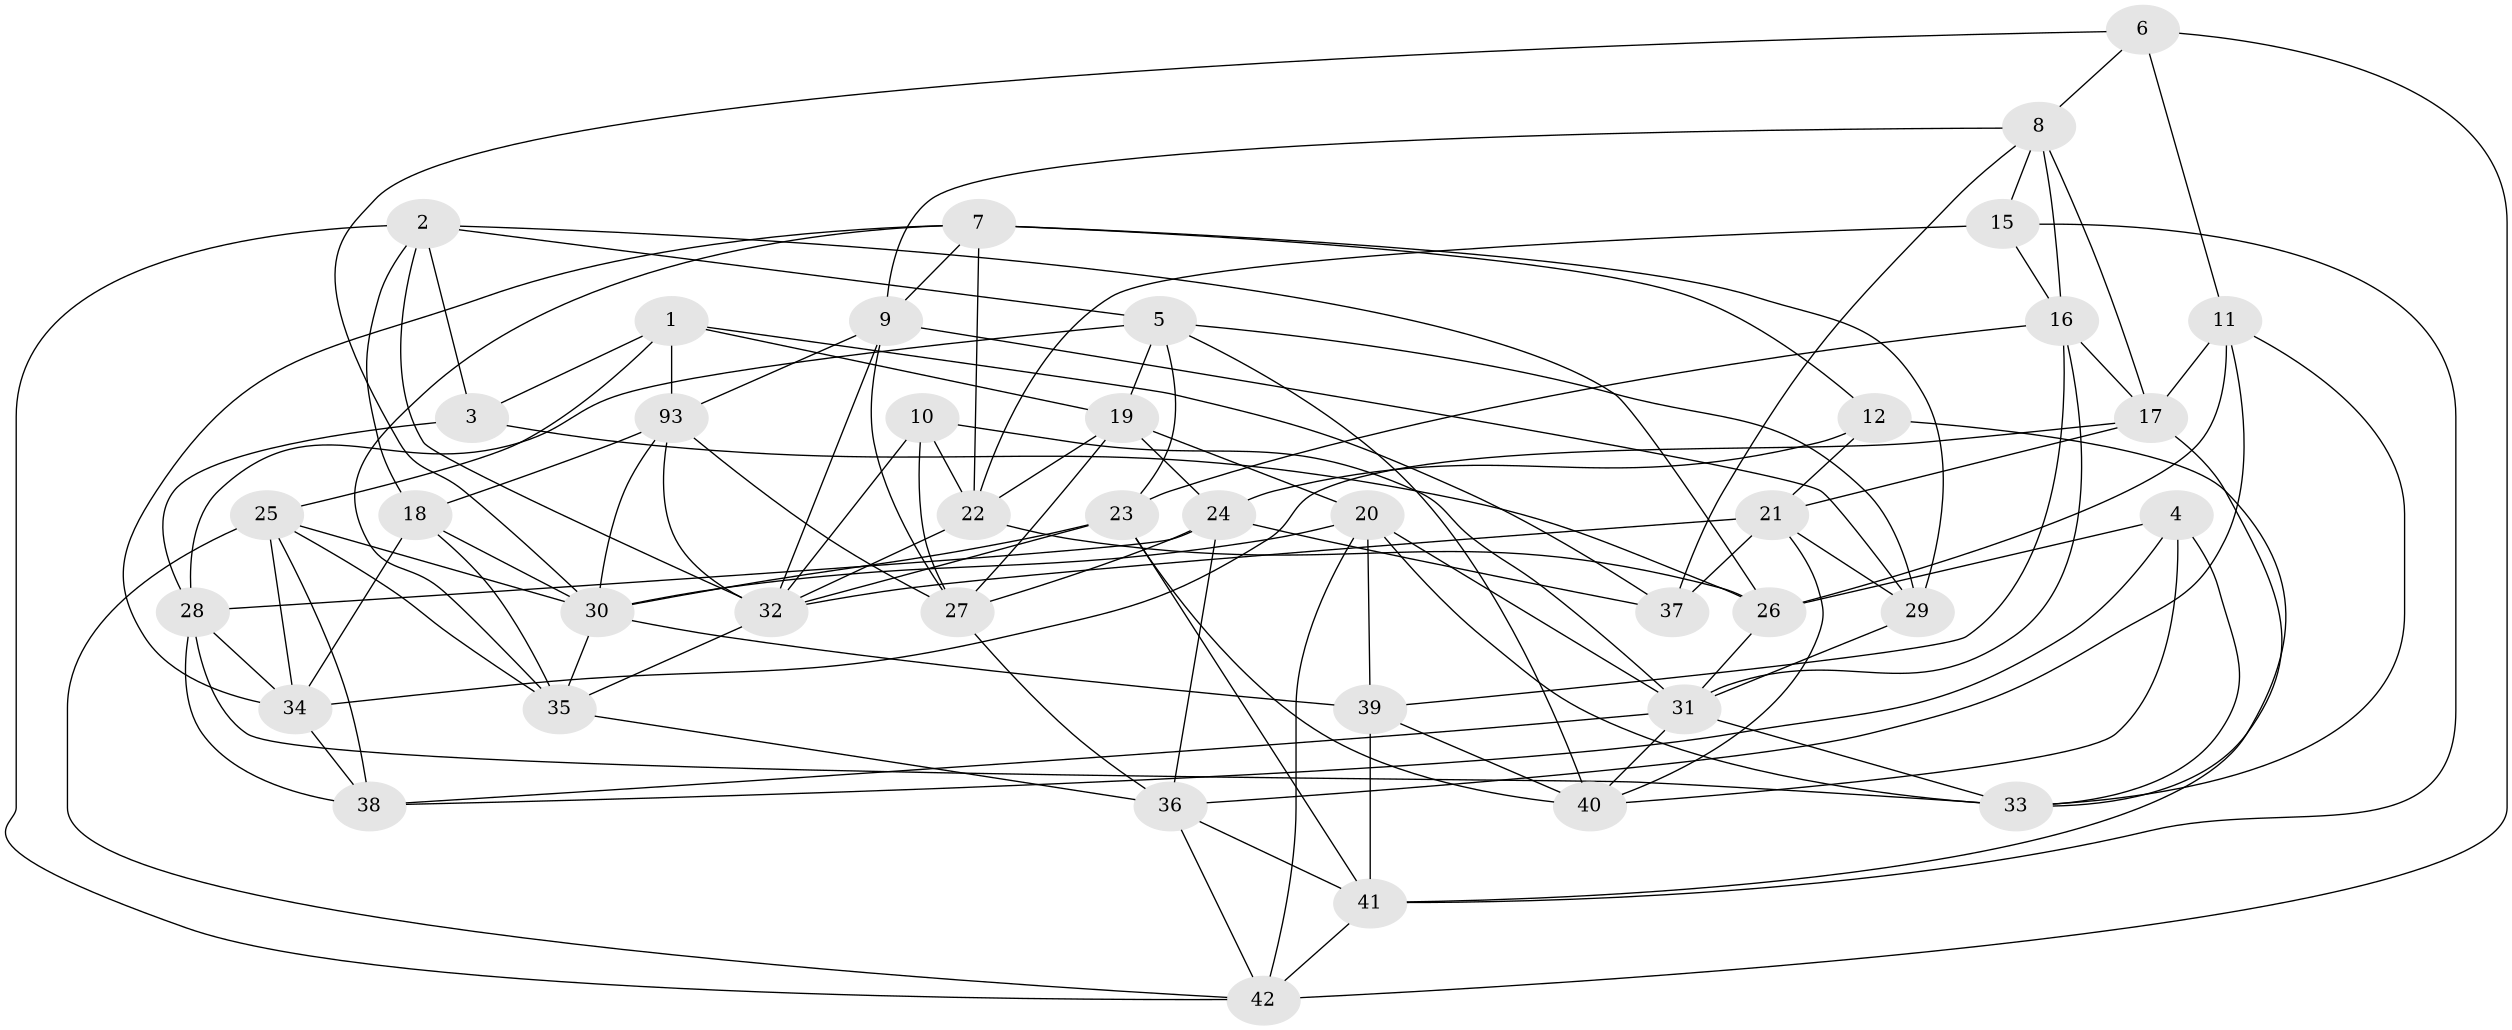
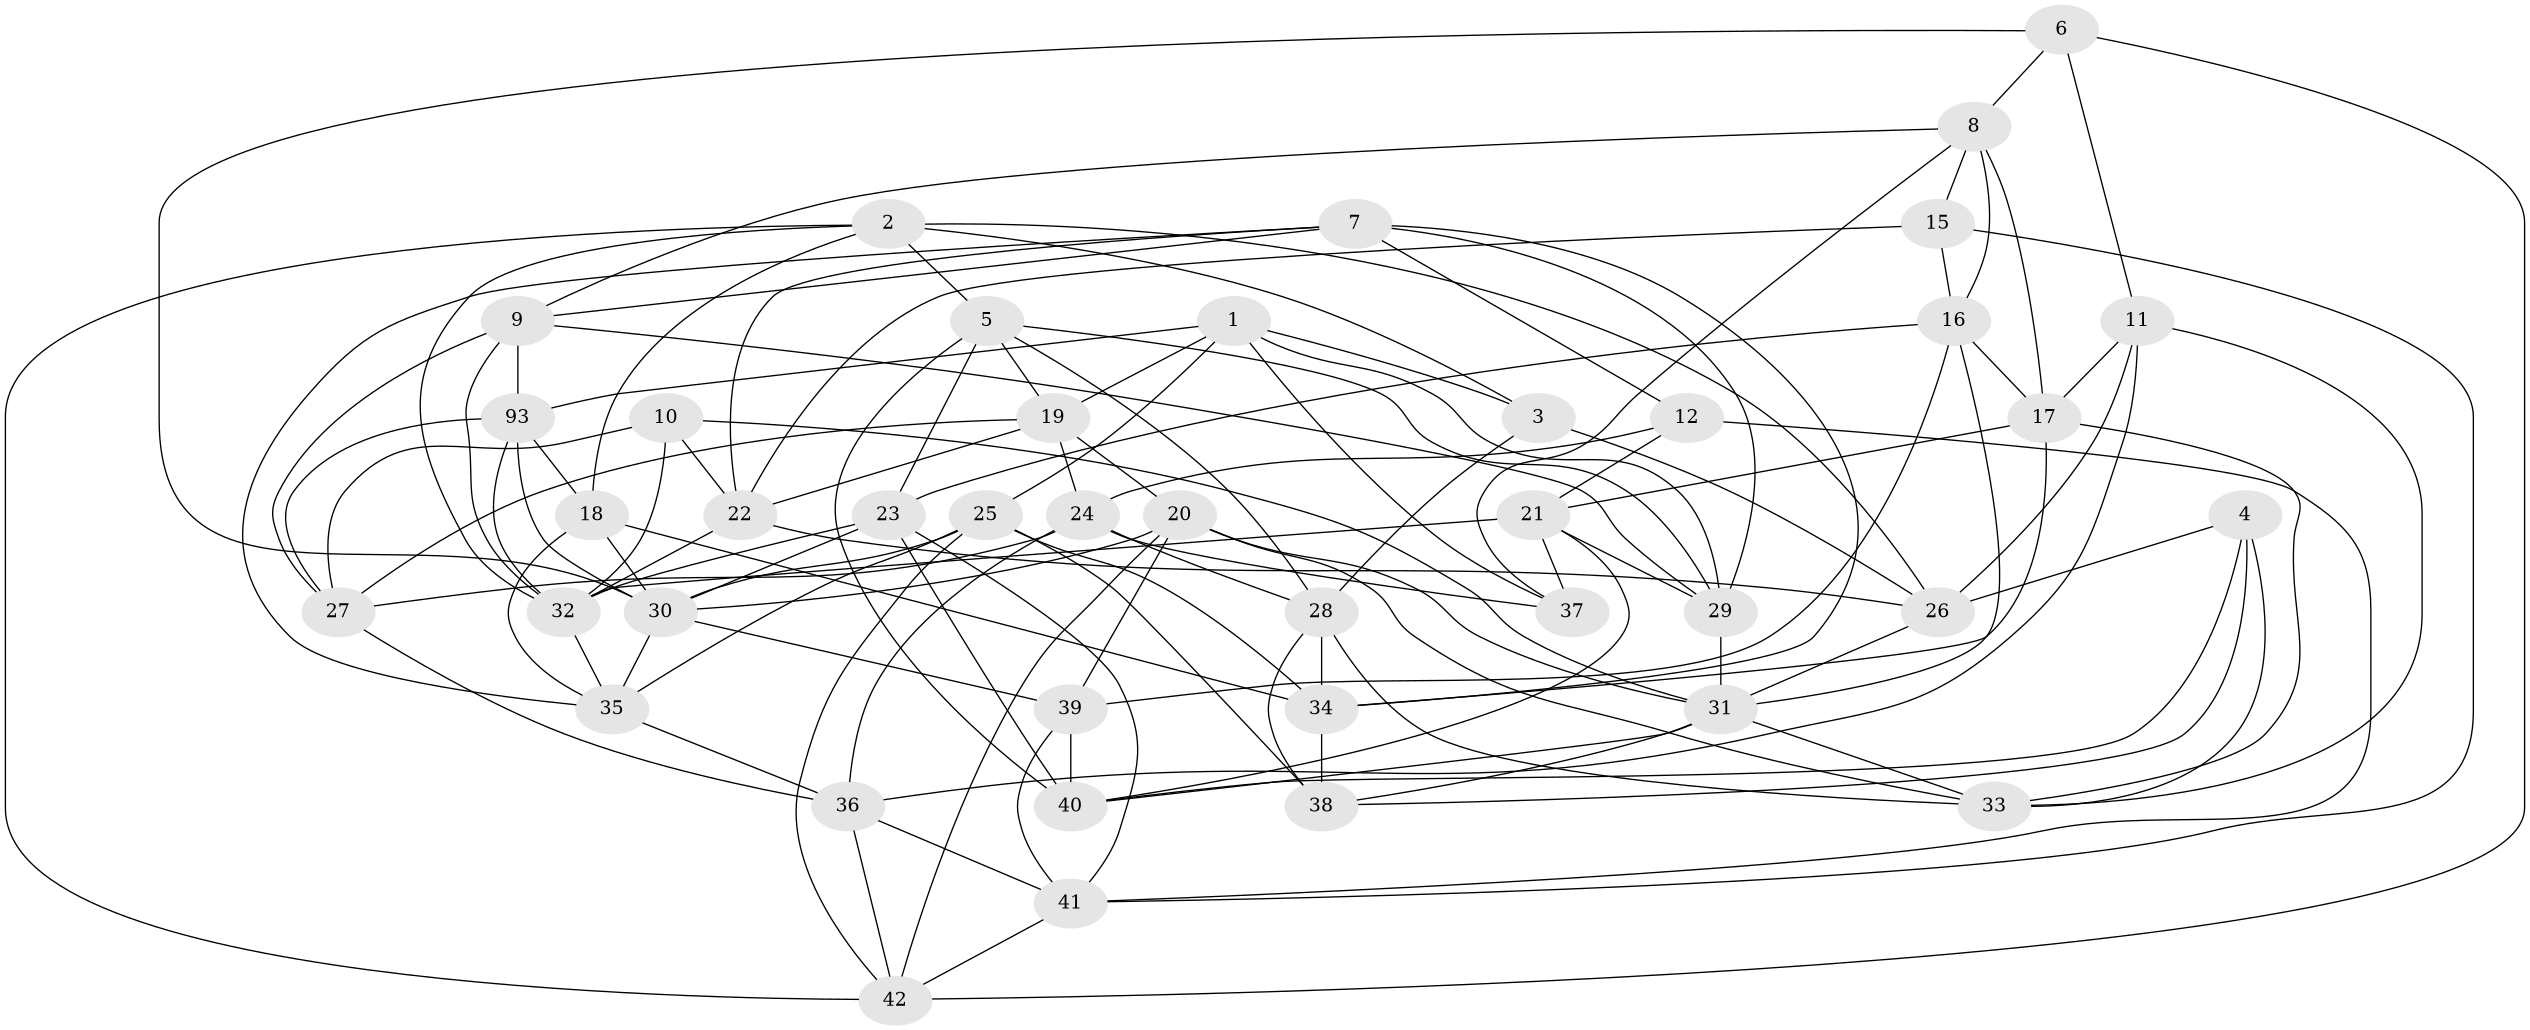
edge "1" -- "29": added
